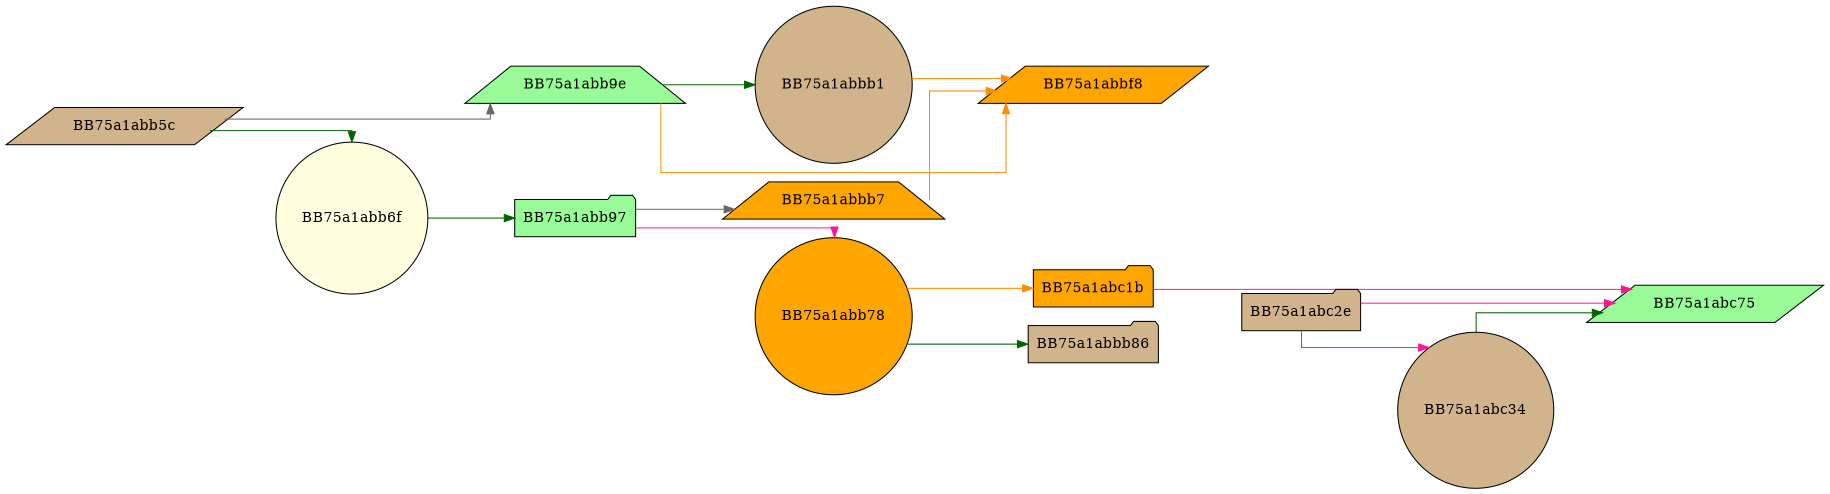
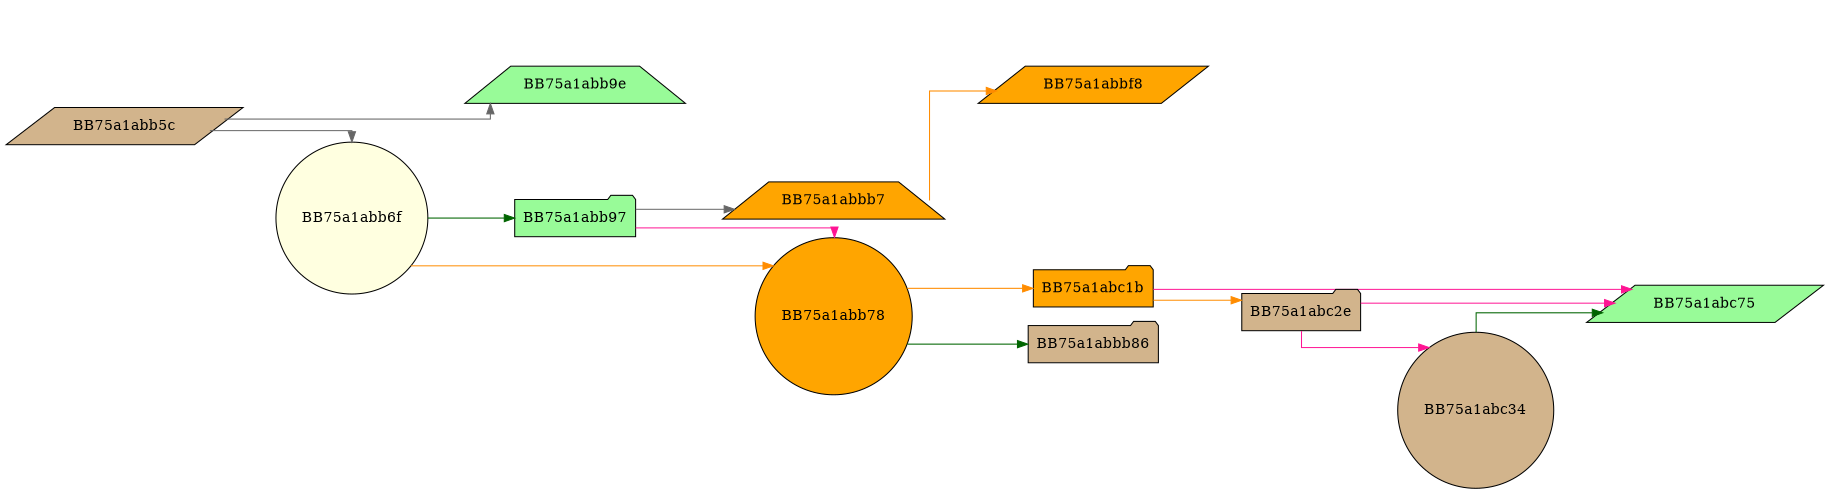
node "BB75a1abbb1": removed
edge "BB75a1abb5c" -> "BB75a1abb6f": color darkgreen -> gray40
edge "BB75a1abb9e" -> "BB75a1abbf8": removed
edge "BB75a1abb6f" -> "BB75a1abb78": added
edge "BB75a1abc1b" -> "BB75a1abc2e": added
